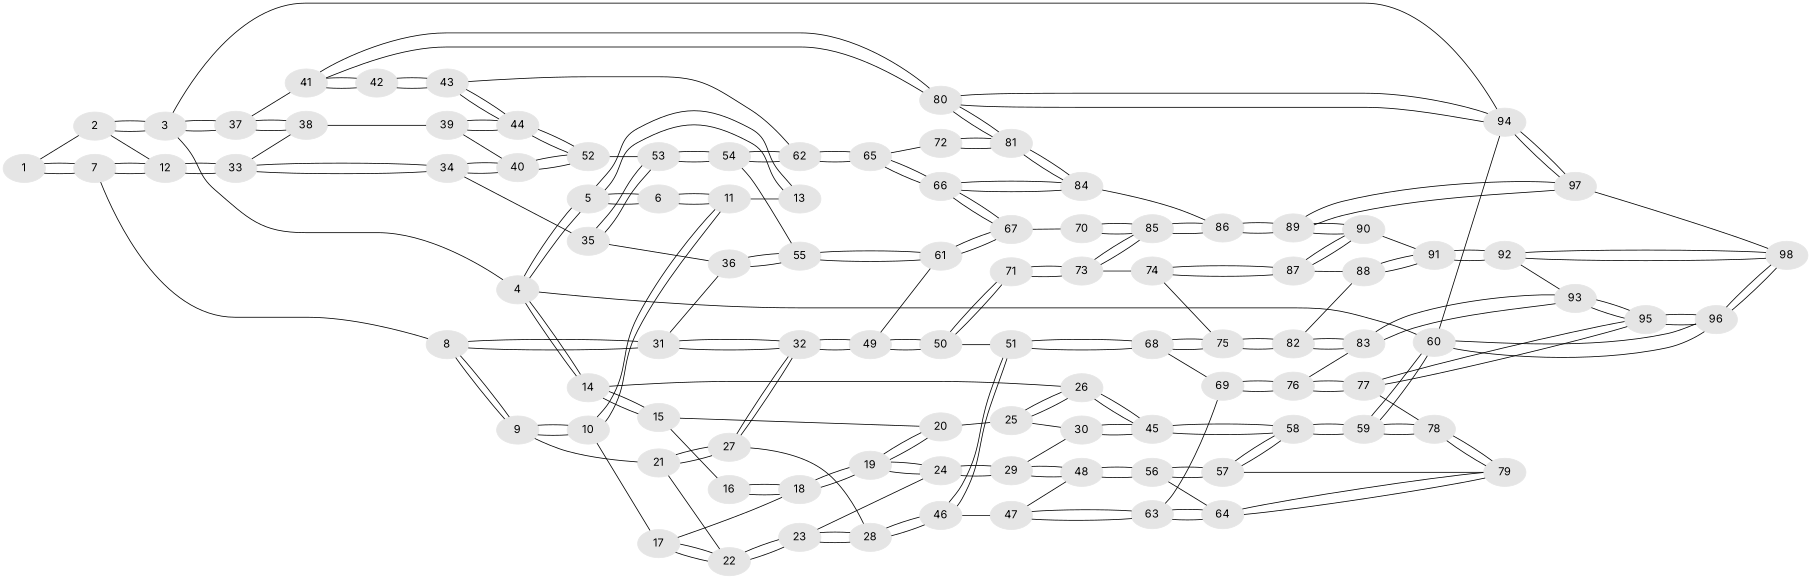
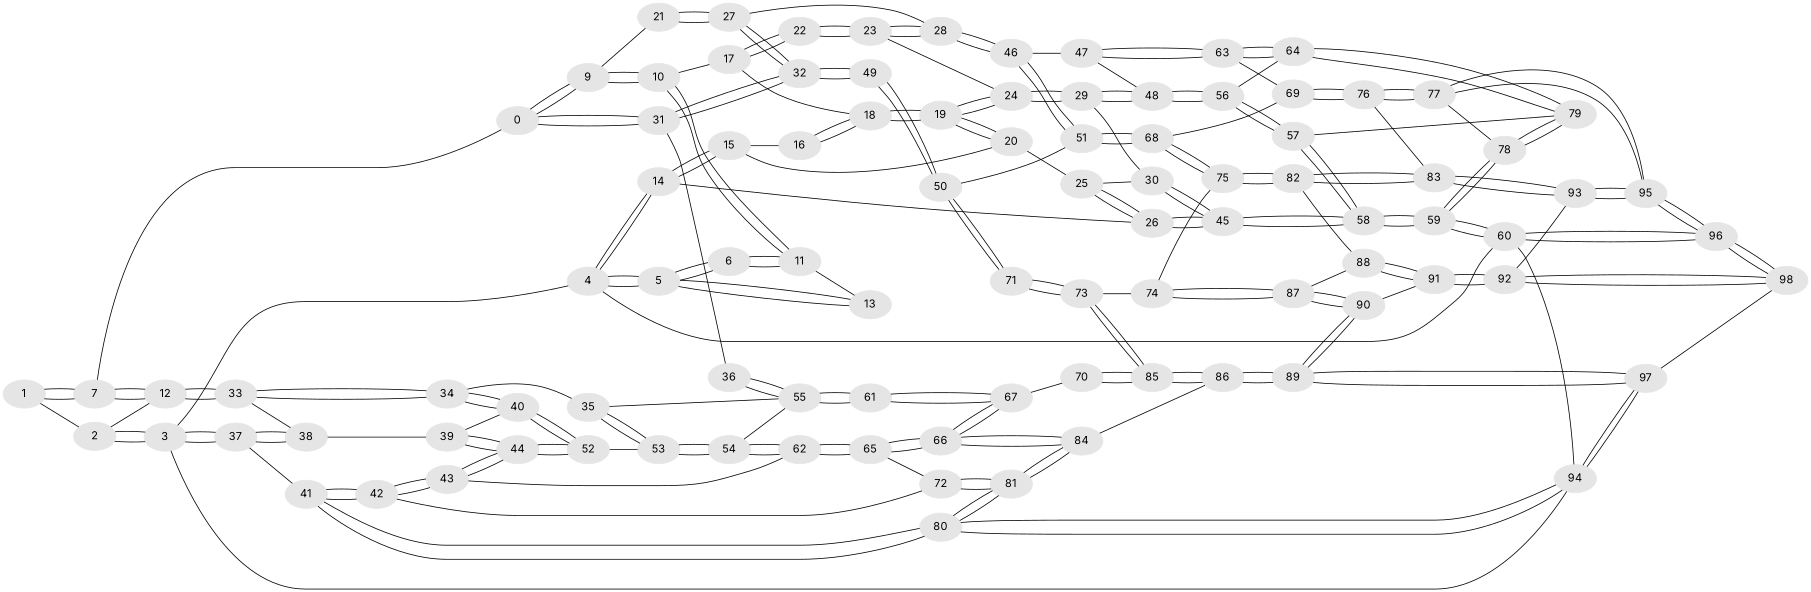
edge "35" -- "36": now "35" -- "55"
edge "61" -- "49": removed
node "8": label "8" -> "0"
edge "21" -- "22": removed
edge "72" -- "42": added
